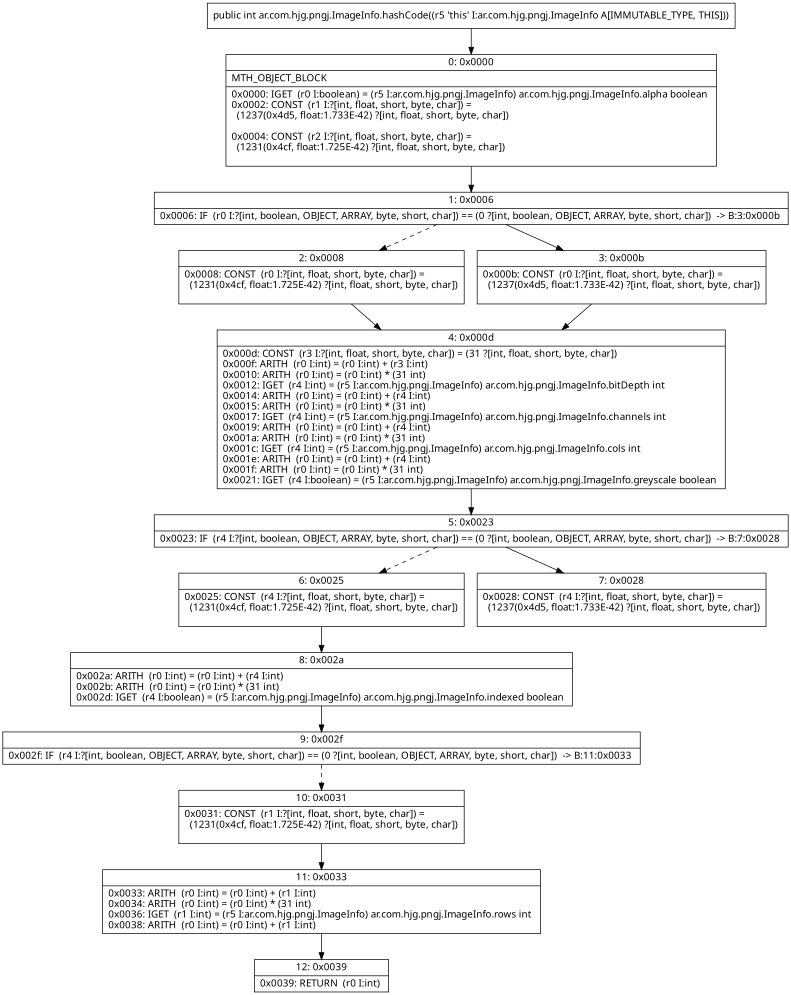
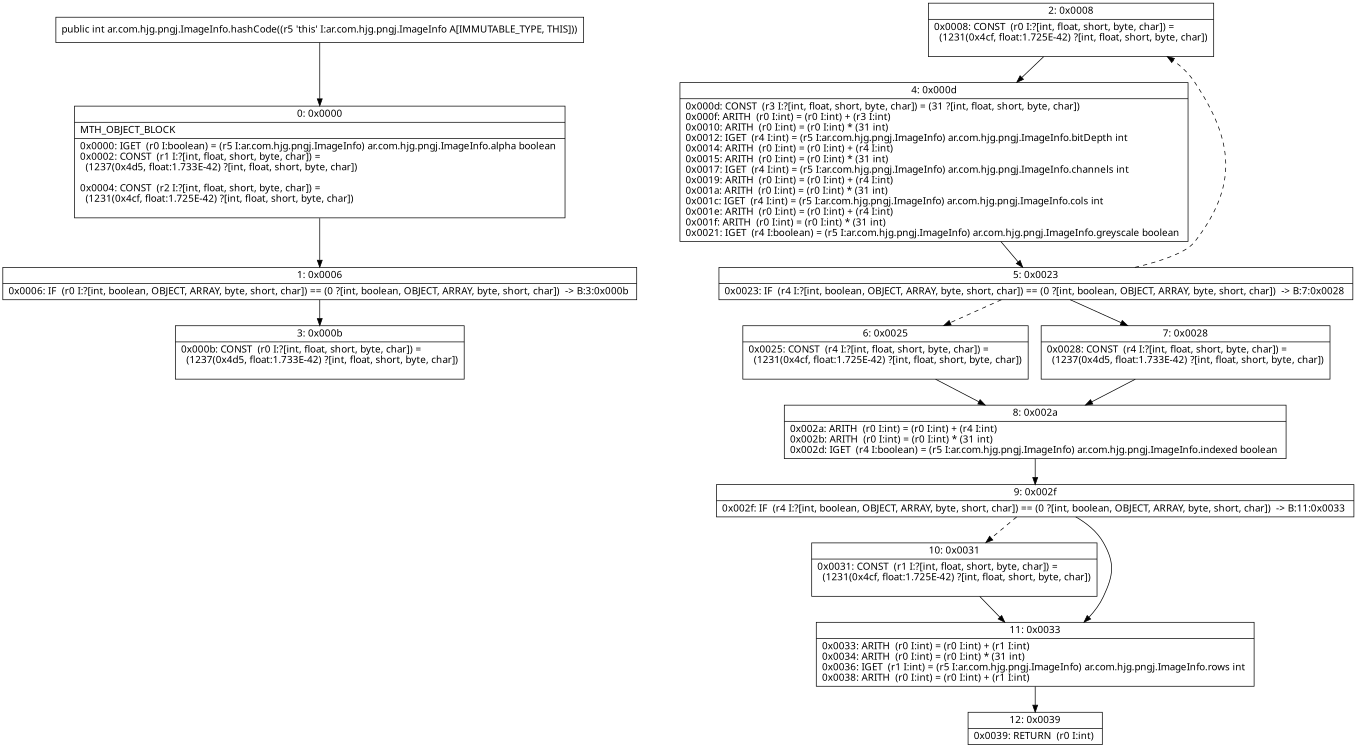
edge "1: 0x0006" -> "2: 0x0008": now "5: 0x0023" -> "2: 0x0008"
edge "3: 0x000b" -> "4: 0x000d": removed
edge "7: 0x0028" -> "8: 0x002a": added
edge "9: 0x002f" -> "11: 0x0033": added
